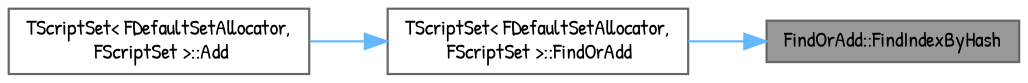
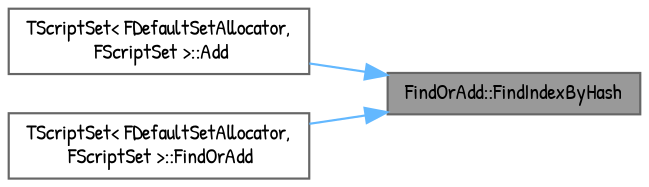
edge "TScriptSet< FDefaultSetAllocator, FScriptSet >::Add" -> "TScriptSet< FDefaultSetAllocator, FScriptSet >::FindOrAdd": now "TScriptSet< FDefaultSetAllocator, FScriptSet >::Add" -> "FindOrAdd::FindIndexByHash"
